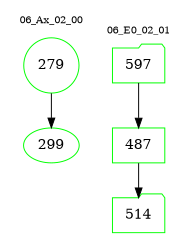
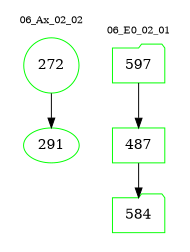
cluster "06_Ax_02_00": label "06_Ax_02_00" -> "06_Ax_02_02"
node "279": label "279" -> "272"
node "299": label "299" -> "291"
node "514": label "514" -> "584"
